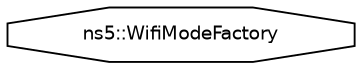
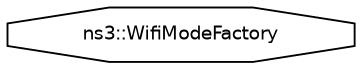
node "ns5::WifiModeFactory": label "ns5::WifiModeFactory" -> "ns3::WifiModeFactory"
